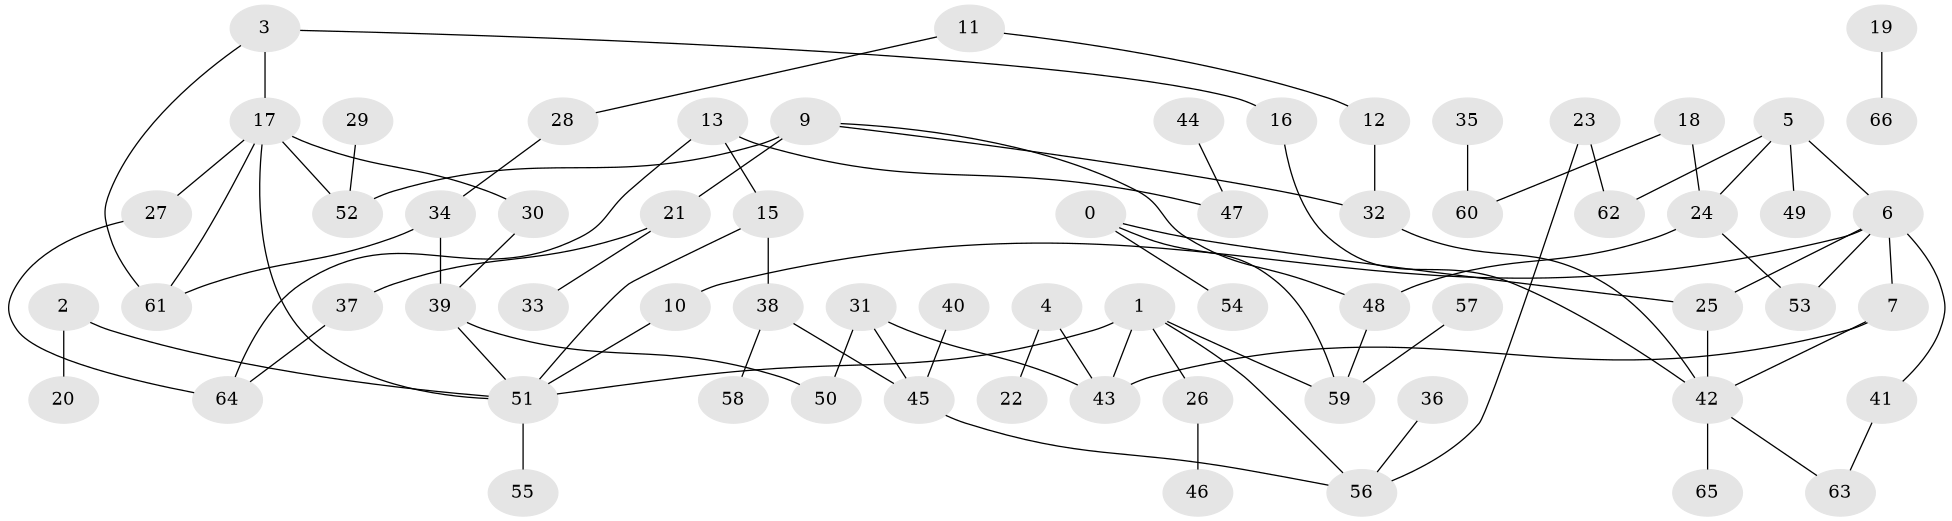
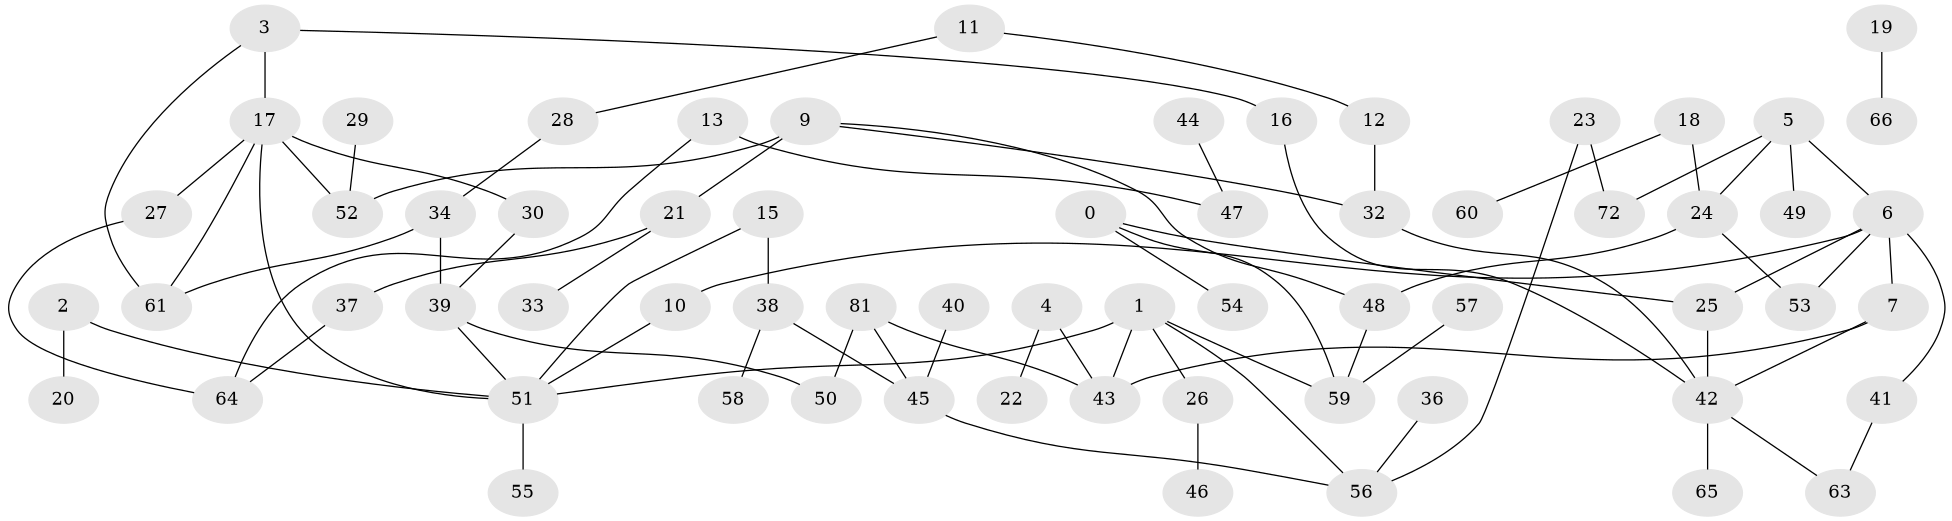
node "35": removed
edge "13" -- "15": removed
node "62": label "62" -> "72"
node "31": label "31" -> "81"
